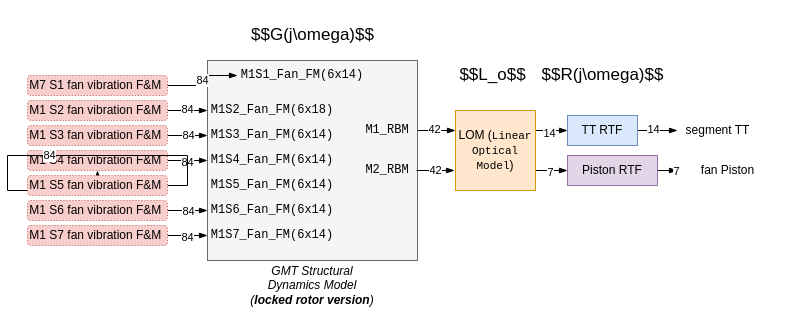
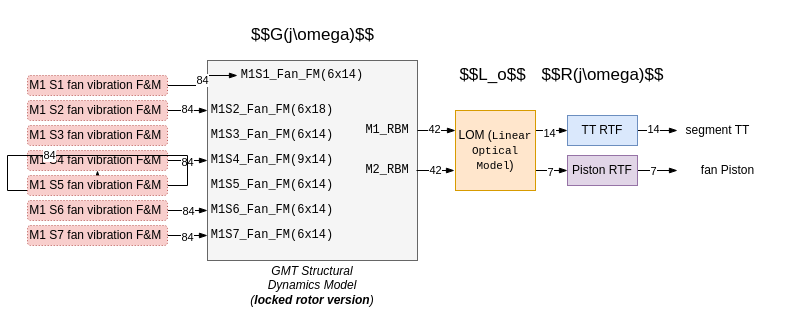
node "M7 S1 fan vibration F&M": label "M7 S1 fan vibration F&M" -> "M1 S1 fan vibration F&M"
edge "M1 S3 fan vibration F&M" -> "M1S3_Fan_FM(6x14)": removed, label "84"
node "M1S4_Fan_FM(6x14)": label "M1S4_Fan_FM(6x14)" -> "M1S4_Fan_FM(9x14)"
node "Piston RTF": size 90x30 -> 70x30
